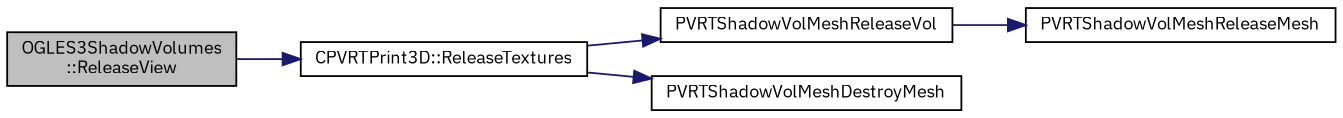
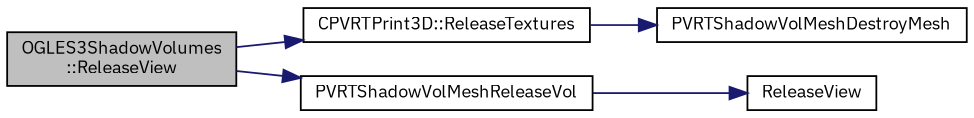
node "PVRTShadowVolMeshReleaseMesh": label "PVRTShadowVolMeshReleaseMesh" -> "ReleaseView"
edge "CPVRTPrint3D::ReleaseTextures" -> "PVRTShadowVolMeshReleaseVol": now "OGLES3ShadowVolumes ::ReleaseView" -> "PVRTShadowVolMeshReleaseVol"
